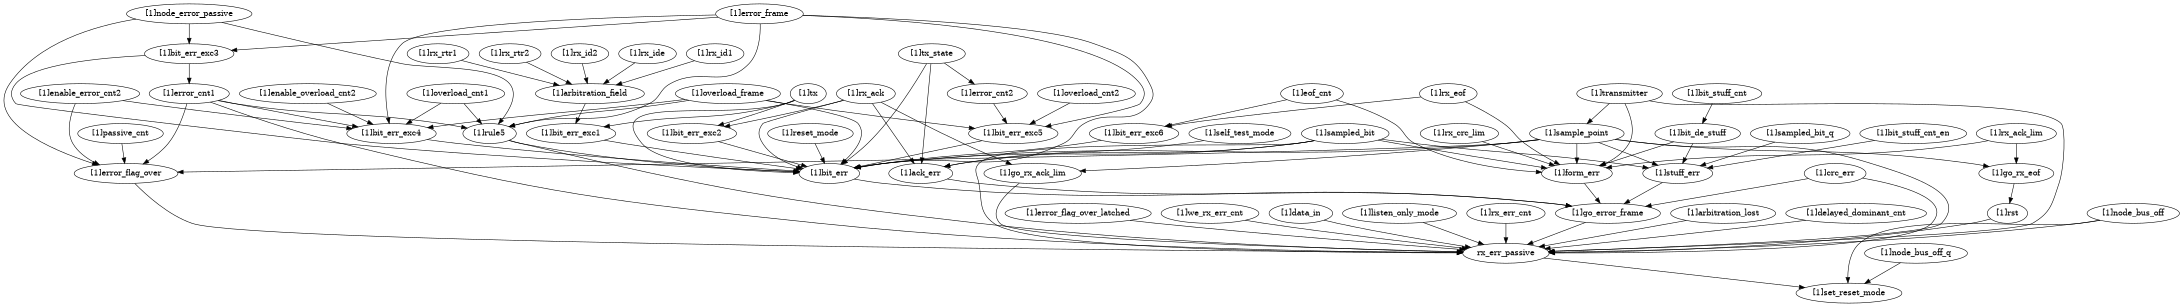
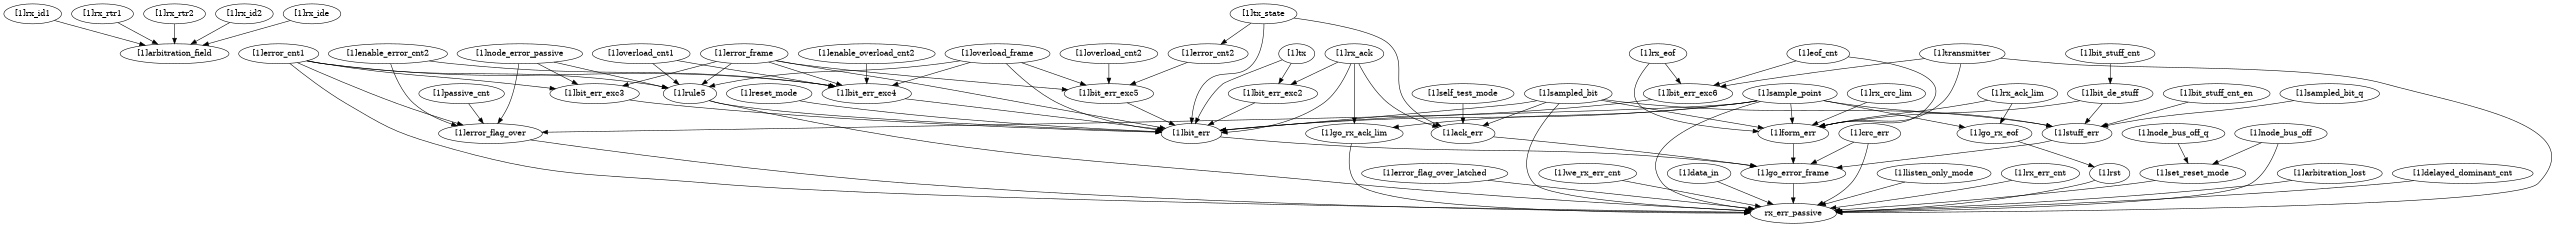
edge "[1]bit_err_exc3" -> "[1]error_cnt1": reversed
edge "[1]transmitter" -> "[1]sample_point": now "[1]transmitter" -> "[1]bit_err_exc6"
node "[1]bit_err_exc1": removed
edge "rx_err_passive" -> "[1]set_reset_mode": reversed
